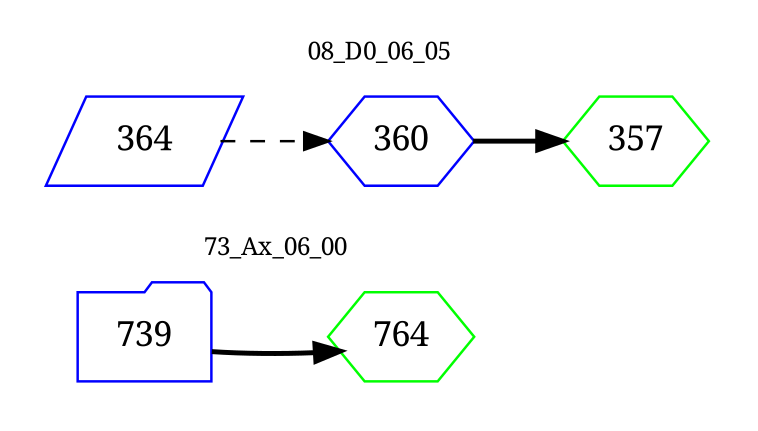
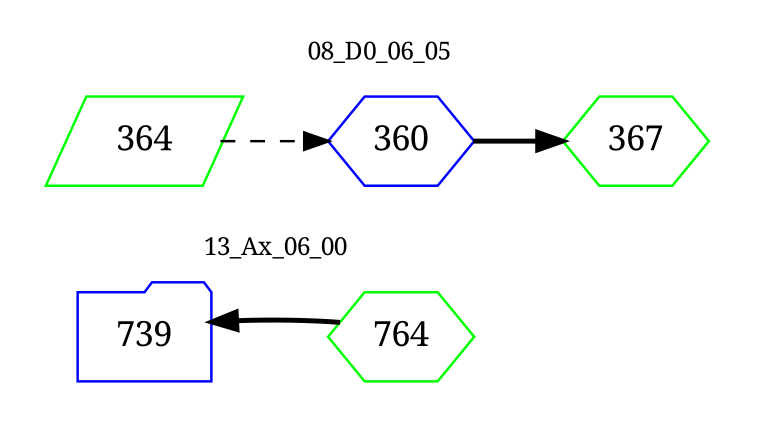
node "364": color blue -> green
node "357": label "357" -> "367"
cluster "73_Ax_06_00": label "73_Ax_06_00" -> "13_Ax_06_00"
edge "739" -> "764": reversed
